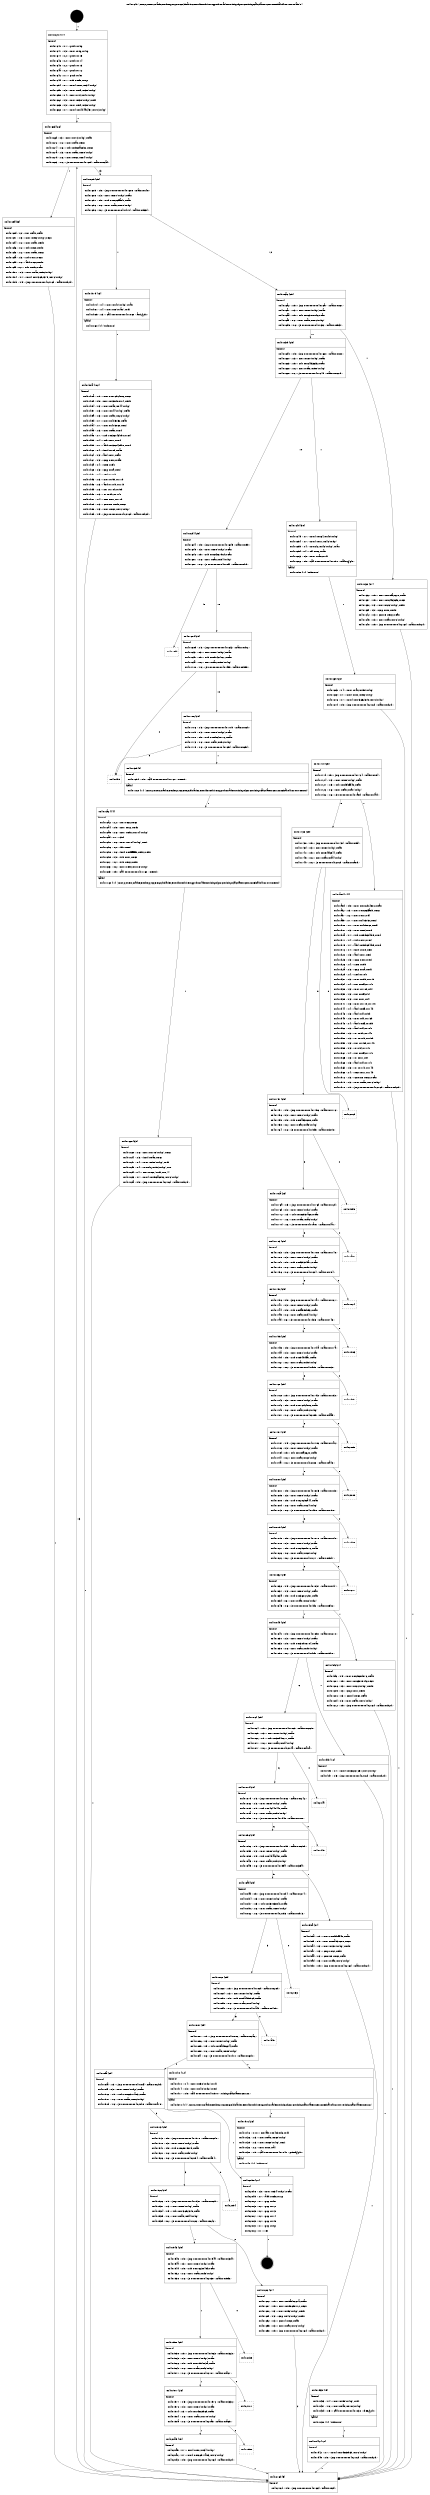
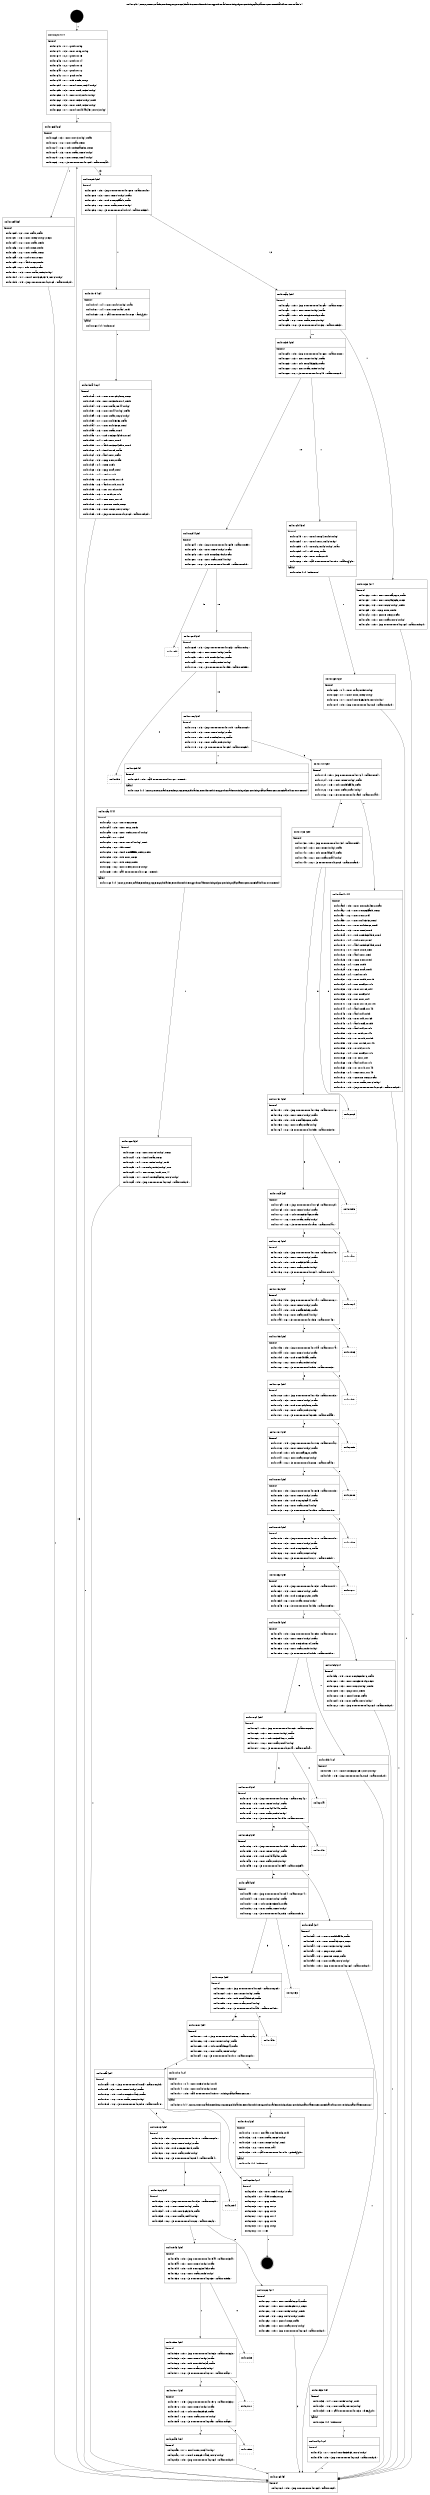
edge "0x401706 [25]" -> "0x401f99": now "0x401706 [25]" -> "0x40171f [25]"
edge "0x401c9d [5]" -> "0x401ca2 [44]": removed, label "1"
